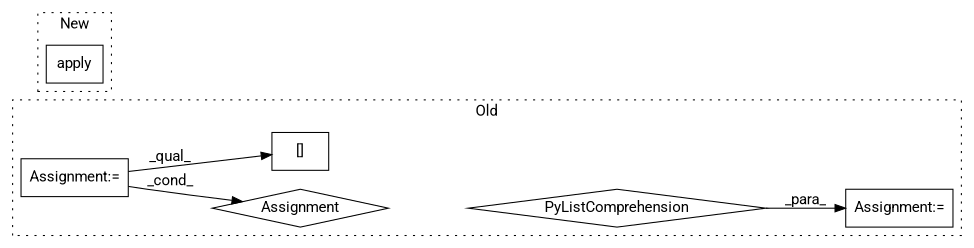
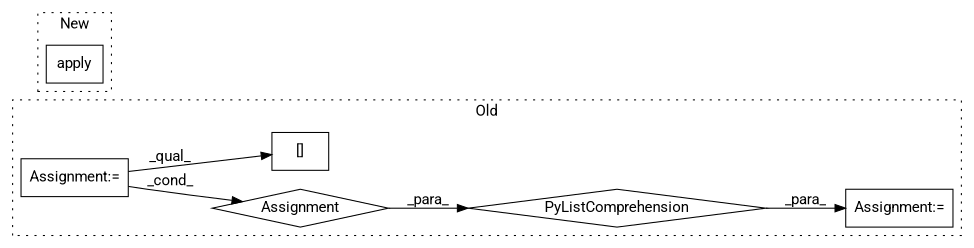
edge "Assignment" -> "PyListComprehension": added, label "_para_"
